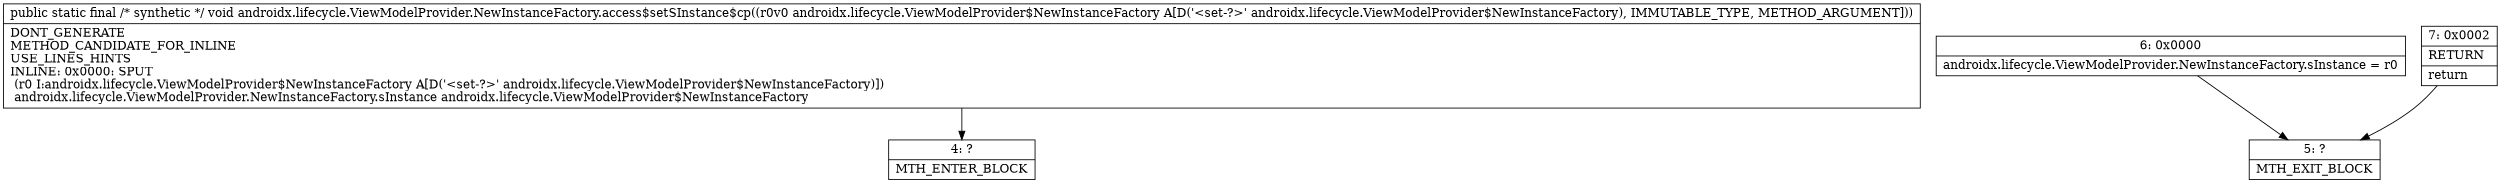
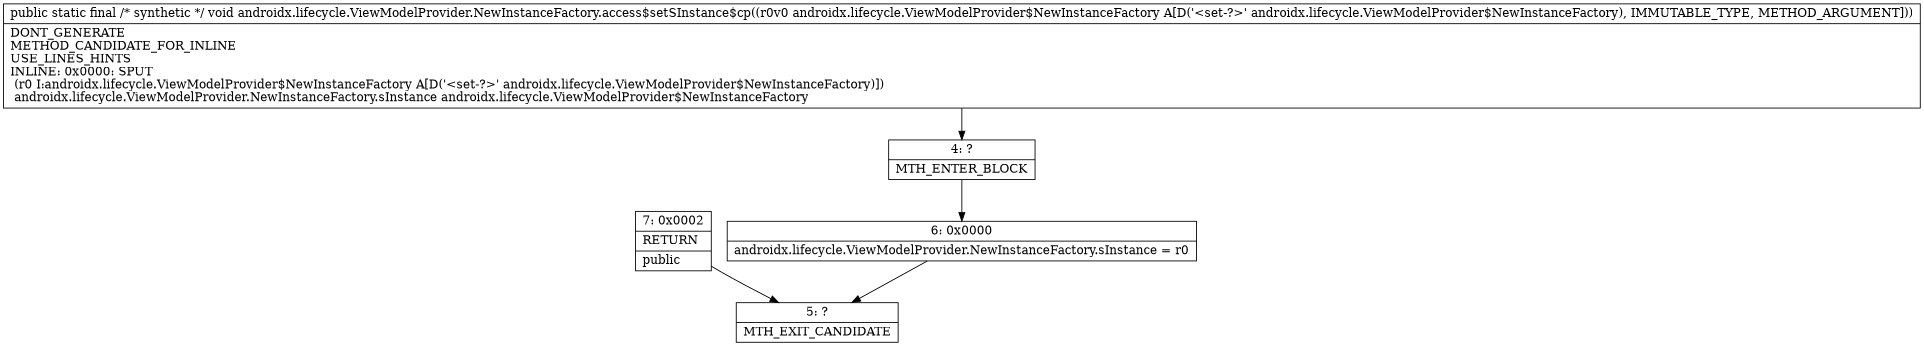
node "7: 0x0002": text "return" -> "public"
node "5: ?": text "MTH_EXIT_BLOCK" -> "MTH_EXIT_CANDIDATE"
edge "4: ?" -> "6: 0x0000": added
